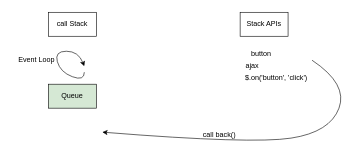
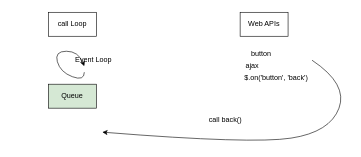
node "call Stack": label "call Stack" -> "call Loop"
node "Stack APIs": label "Stack APIs" -> "Web APIs"
node "Event Loop": moved (36, 60) -> (93, 60)
node "$.on('button', 'click')": label "$.on('button', 'click')" -> "$.on('button', 'back')"
node "call back()": moved (219, 135) -> (225, 120)
